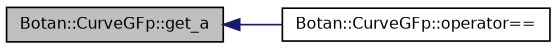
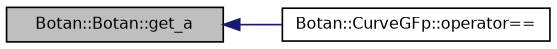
node "Botan::CurveGFp::get_a": label "Botan::CurveGFp::get_a" -> "Botan::Botan::get_a"
